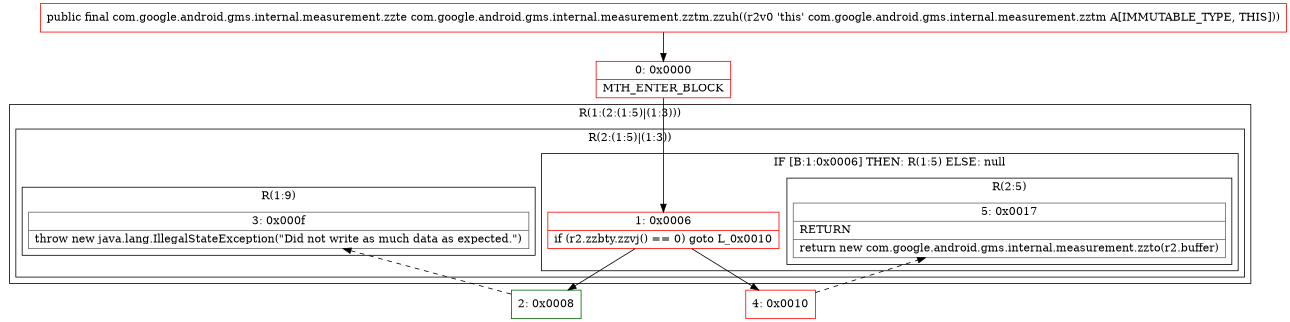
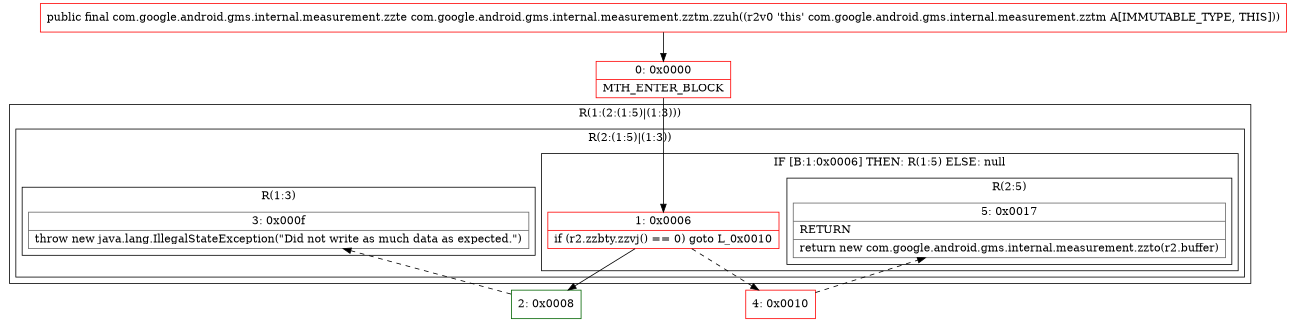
cluster "R(1:9)": label "R(1:9)" -> "R(1:3)"
edge "1: 0x0006" -> "4: 0x0010": style solid -> dashed
